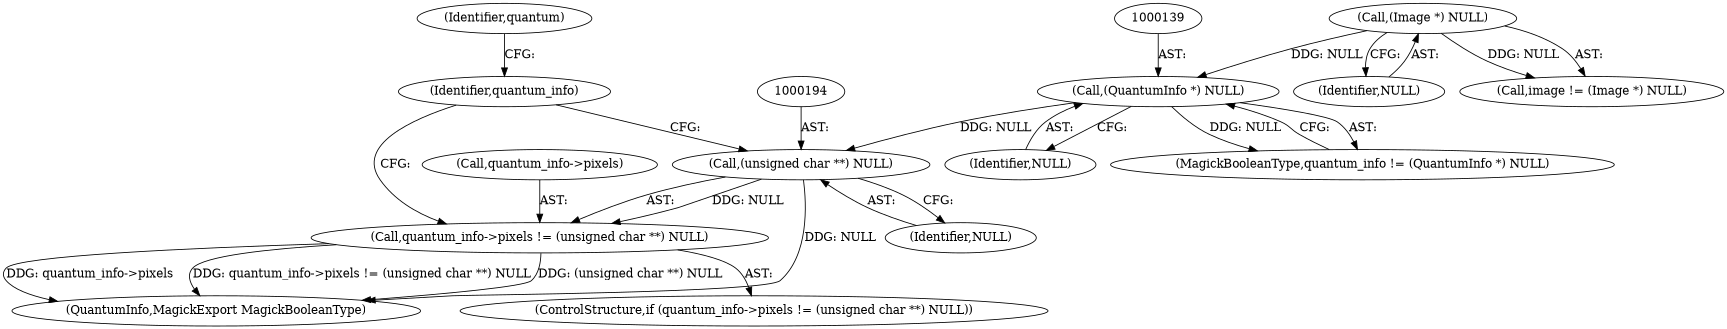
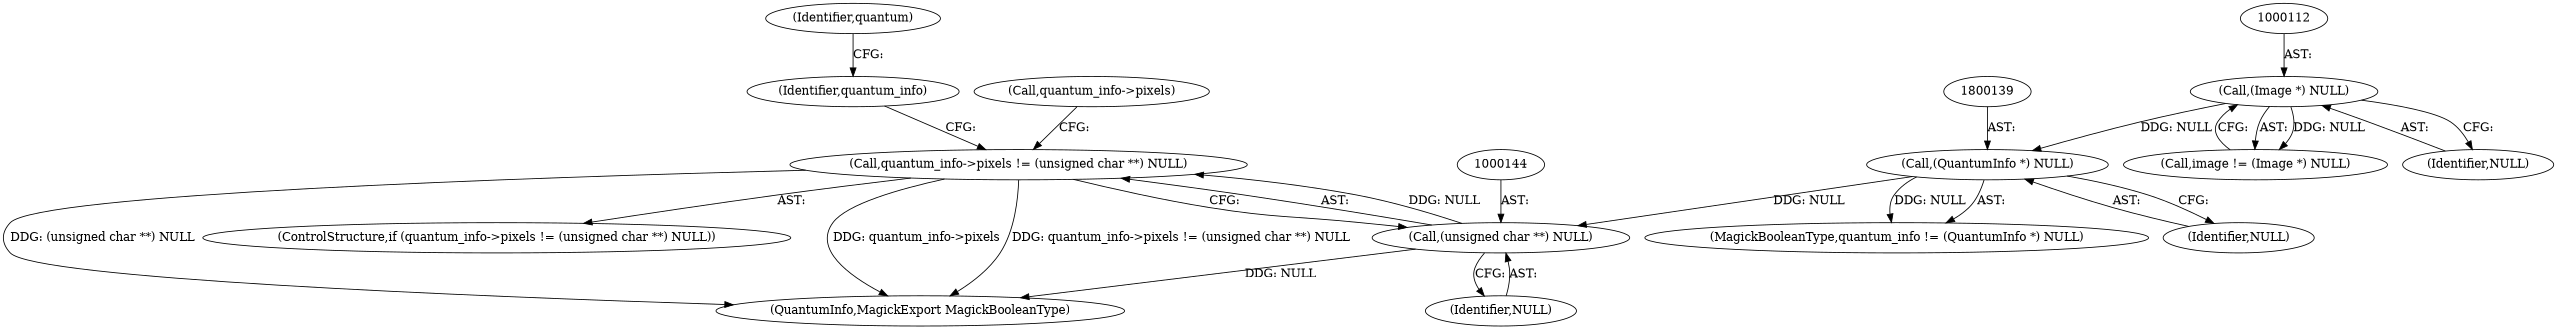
node "1000139": label "1000139" -> "1800139"
node "1000112": added
node "1000194": label "1000194" -> "1000144"
edge "(MagickBooleanType,quantum_info != (QuantumInfo *) NULL)" -> "(Call,(QuantumInfo *) NULL)": removed, label "CFG:"
edge "(Identifier,quantum_info)" -> "(Call,(unsigned char **) NULL)": now "(Call,quantum_info->pixels != (unsigned char **) NULL)" -> "(Call,(unsigned char **) NULL)"
edge "(Call,image != (Image *) NULL)" -> "(Call,(Image *) NULL)": added, label "CFG:"
edge "(Call,quantum_info->pixels)" -> "(Call,quantum_info->pixels != (unsigned char **) NULL)": label "AST: " -> "CFG: "
